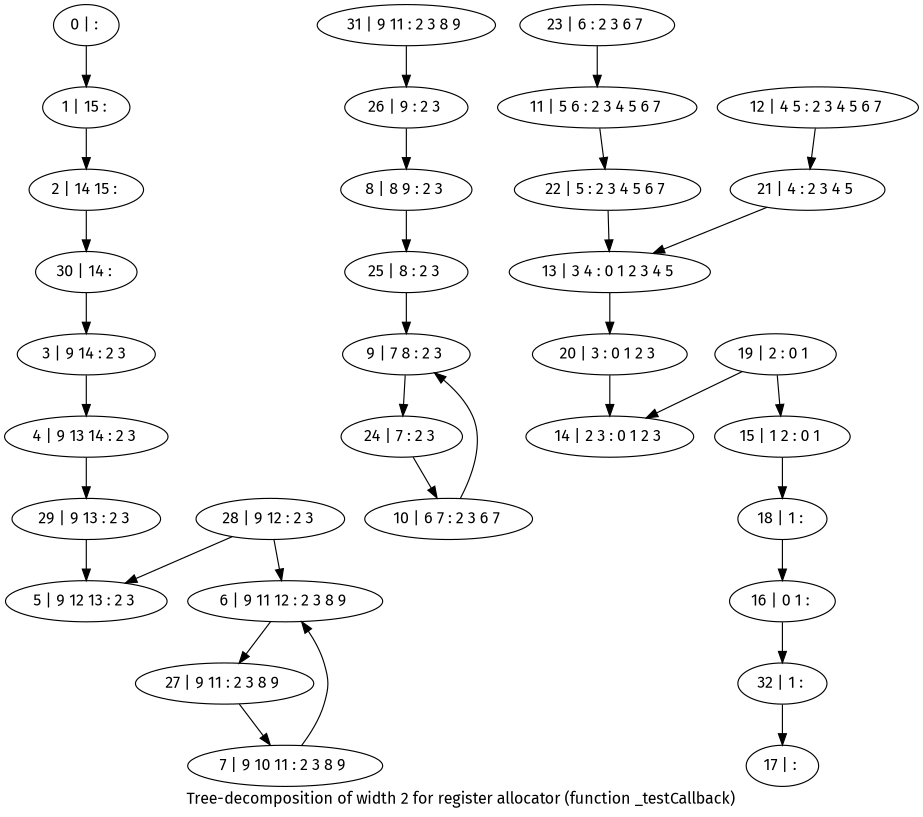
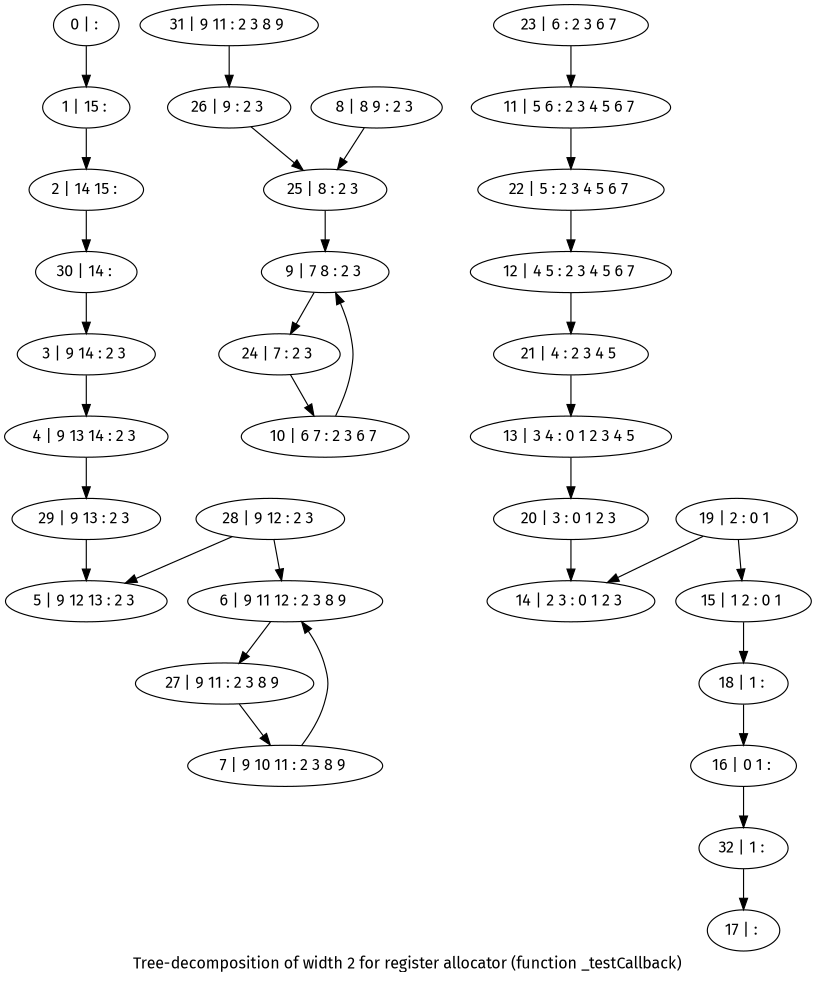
edge "26 | 9 : 2 3" -> "8 | 8 9 : 2 3": now "26 | 9 : 2 3" -> "25 | 8 : 2 3"
edge "22 | 5 : 2 3 4 5 6 7" -> "13 | 3 4 : 0 1 2 3 4 5": now "22 | 5 : 2 3 4 5 6 7" -> "12 | 4 5 : 2 3 4 5 6 7"
